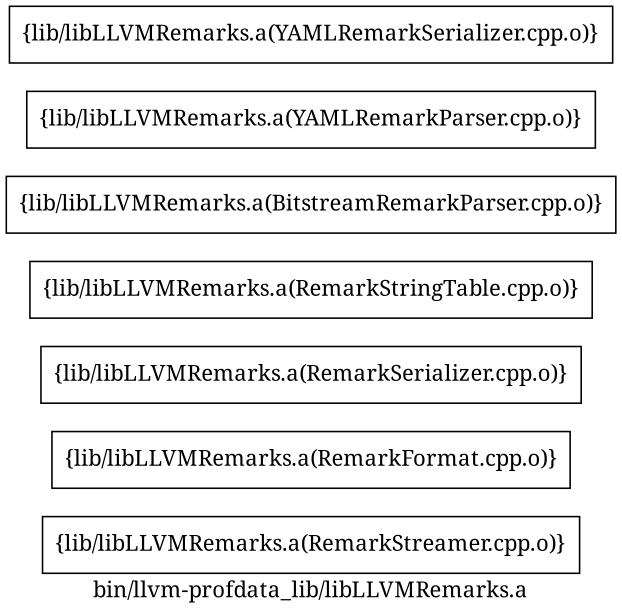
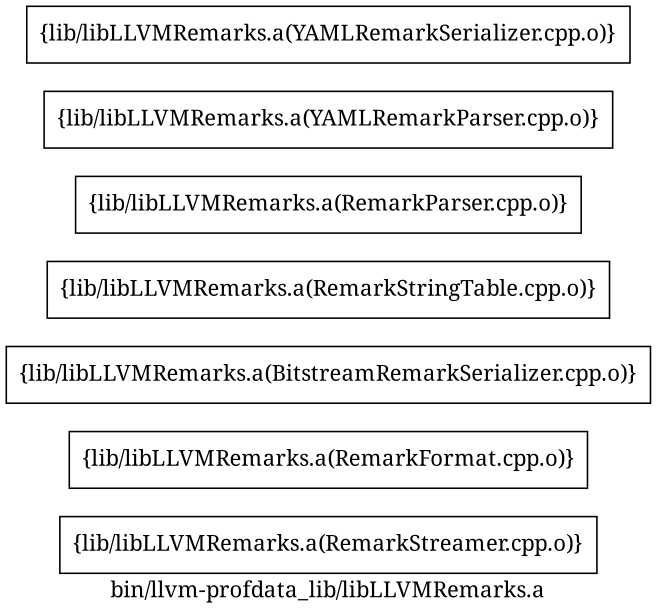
node "{lib/libLLVMRemarks.a(BitstreamRemarkParser.cpp.o)}": removed
node "{lib/libLLVMRemarks.a(RemarkParser.cpp.o)}": added
node "{lib/libLLVMRemarks.a(RemarkSerializer.cpp.o)}": removed
node "{lib/libLLVMRemarks.a(BitstreamRemarkSerializer.cpp.o)}": added
